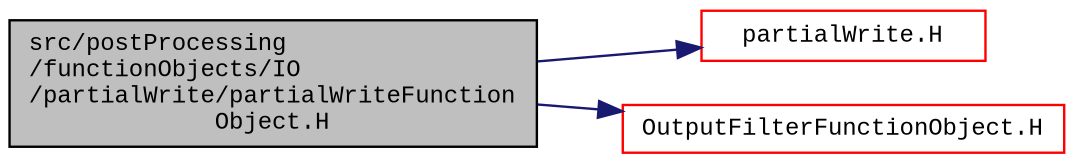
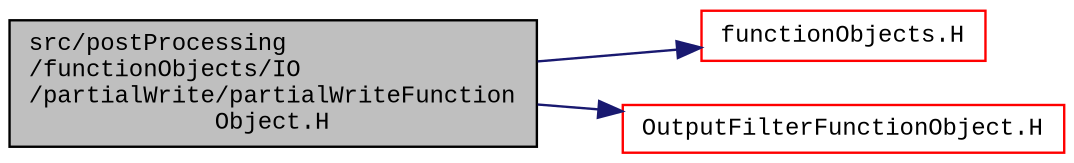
node "partialWrite.H": label "partialWrite.H" -> "functionObjects.H"
